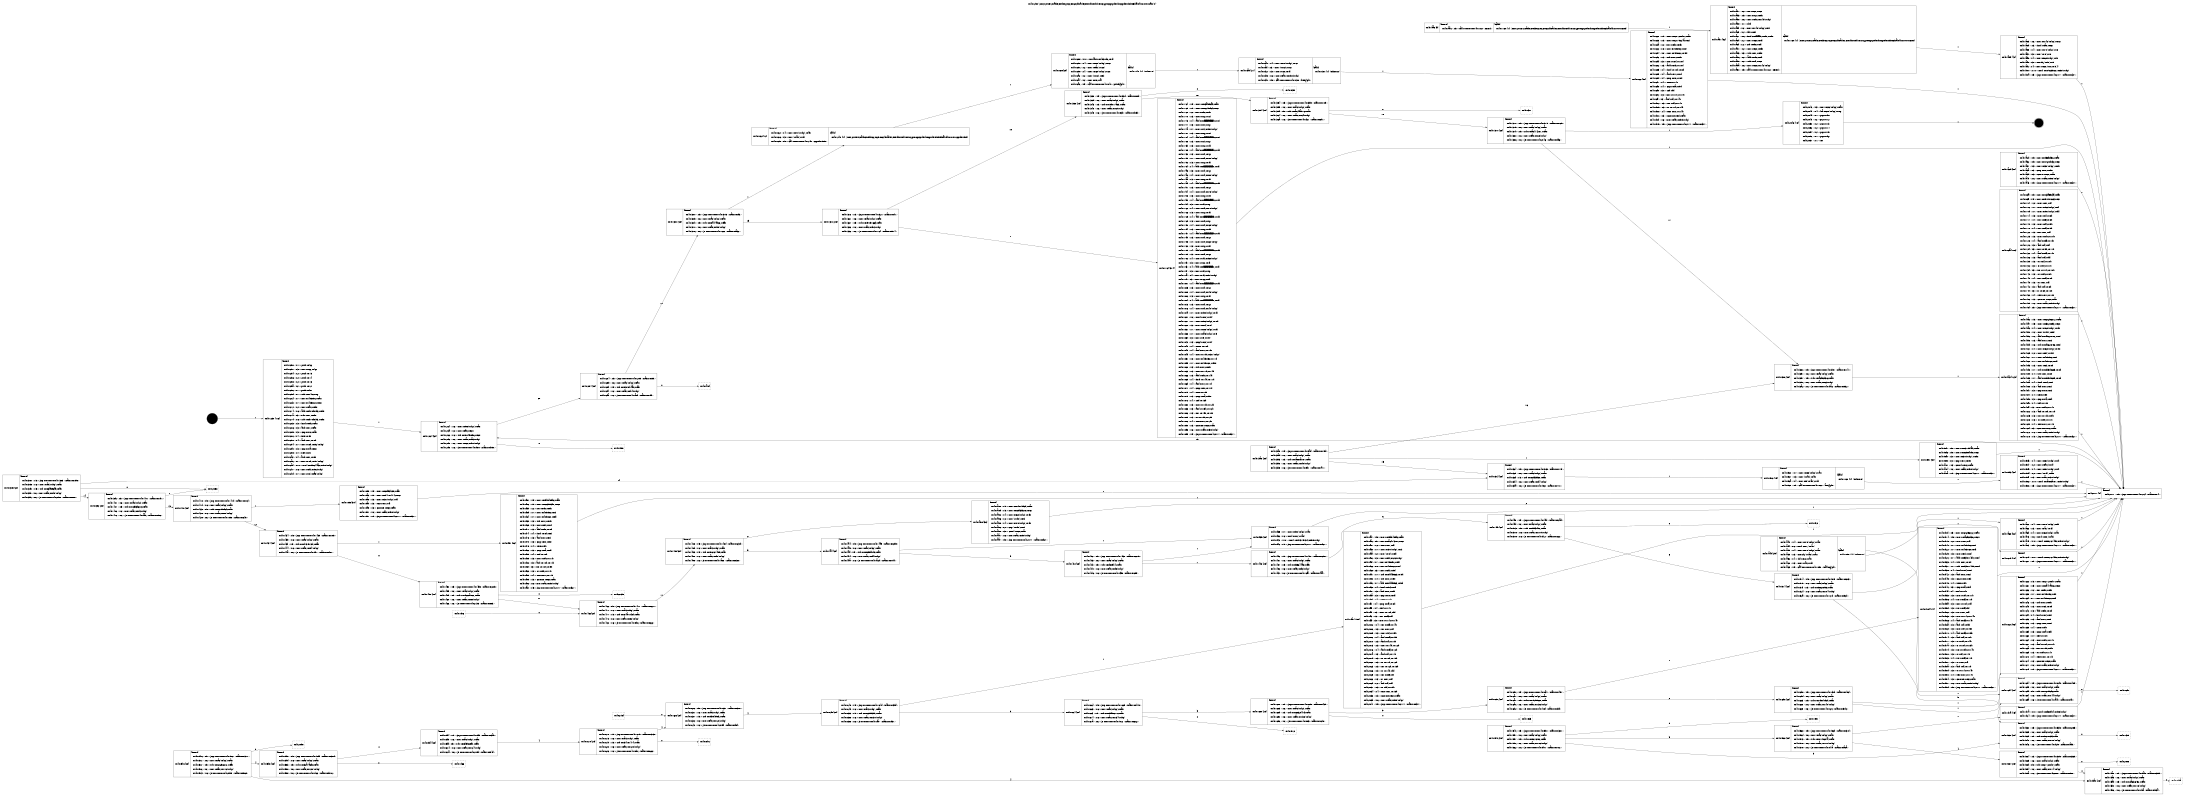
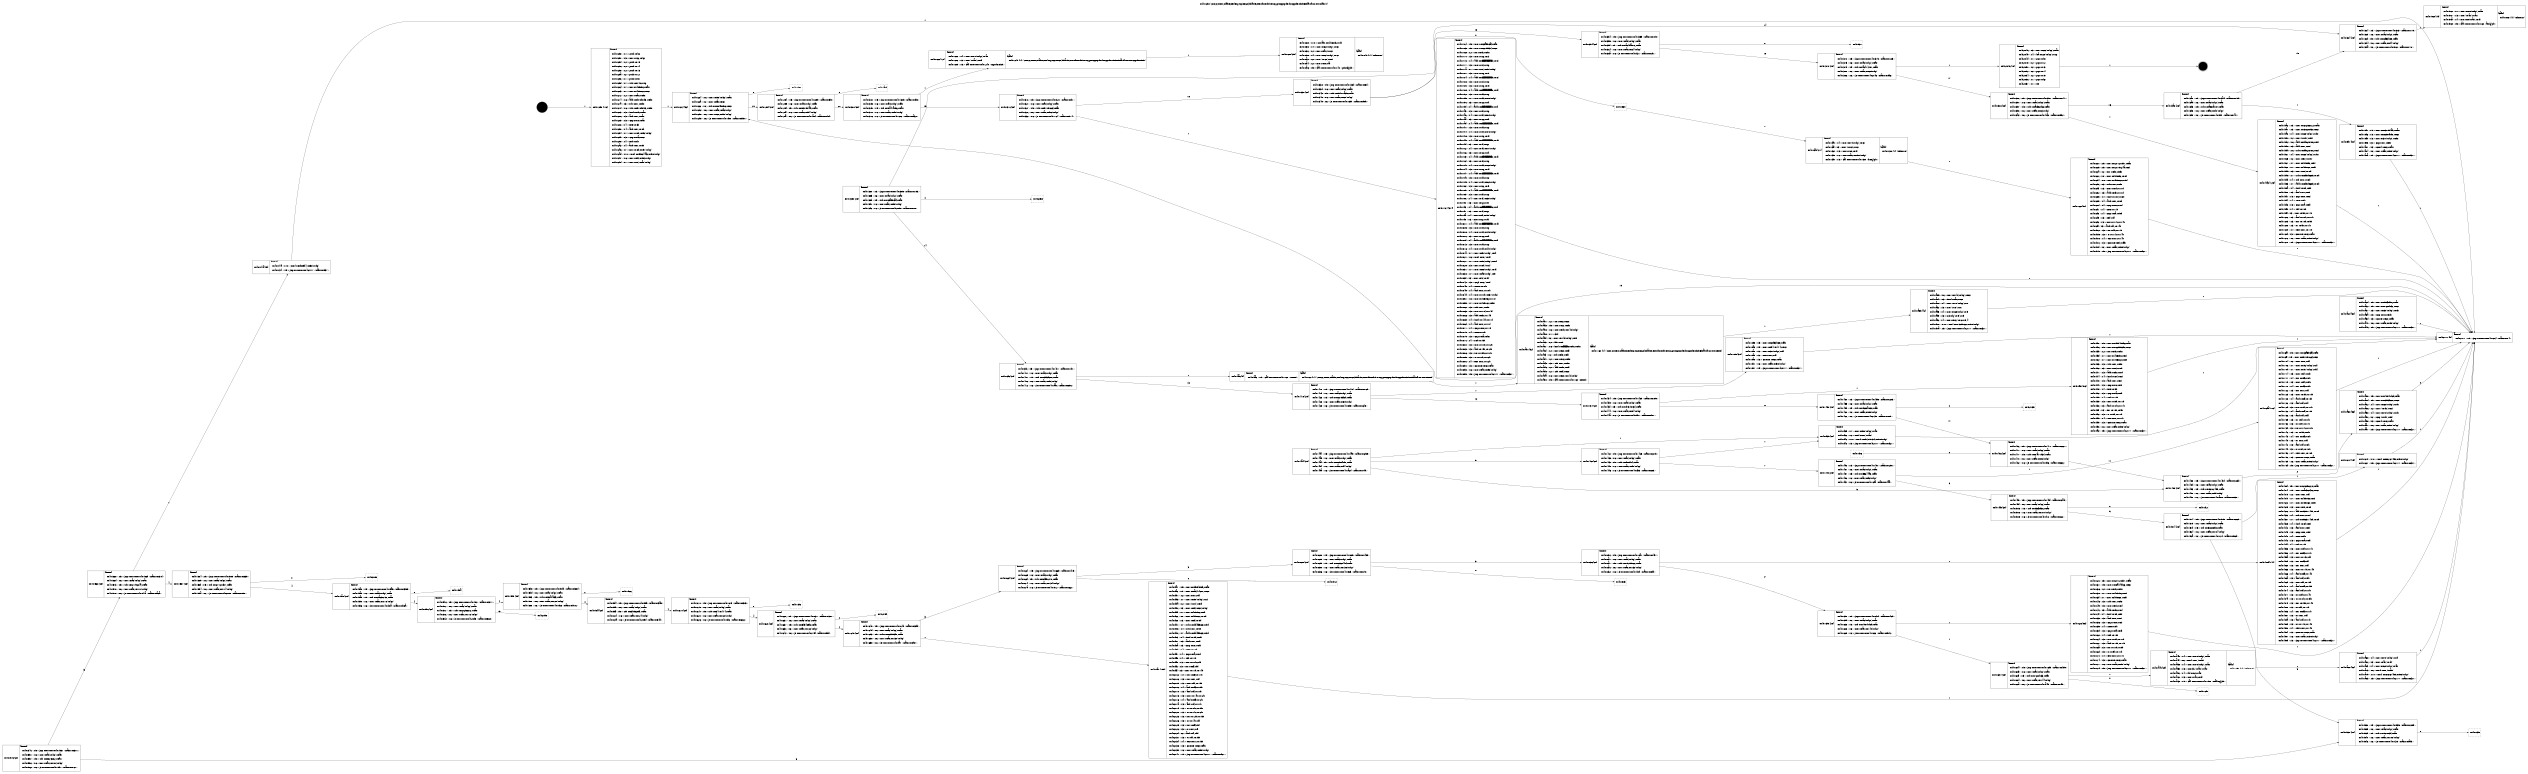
edge "0x401c8e [29]" -> "0x401cab [21]": now "0x401e3b" -> "0x401cab [21]"
edge "0x4013a8 [28]" -> "0x40138c [28]": reversed
edge "0x4014dc [28]" -> "0x4016fa [106]": added, label "1"
node "0x4019d3 [30]": removed
edge "0x4013fc [28]" -> "0x402058": now "0x4013fc [28]" -> "0x401aac [5]"
edge "0x401488 [28]" -> "0x4014a4 [28]": reversed
edge "0x401a4b [29]" -> "0x4016d4 [28]": reversed
edge "0x40215f" -> "0x40162c [28]": reversed
node "0x4019b1": removed
edge "0x4015bc [28]" -> "0x4020be": label " 0" -> " 13"
edge "0x4015bc [28]" -> "0x4015a0 [28]": reversed
